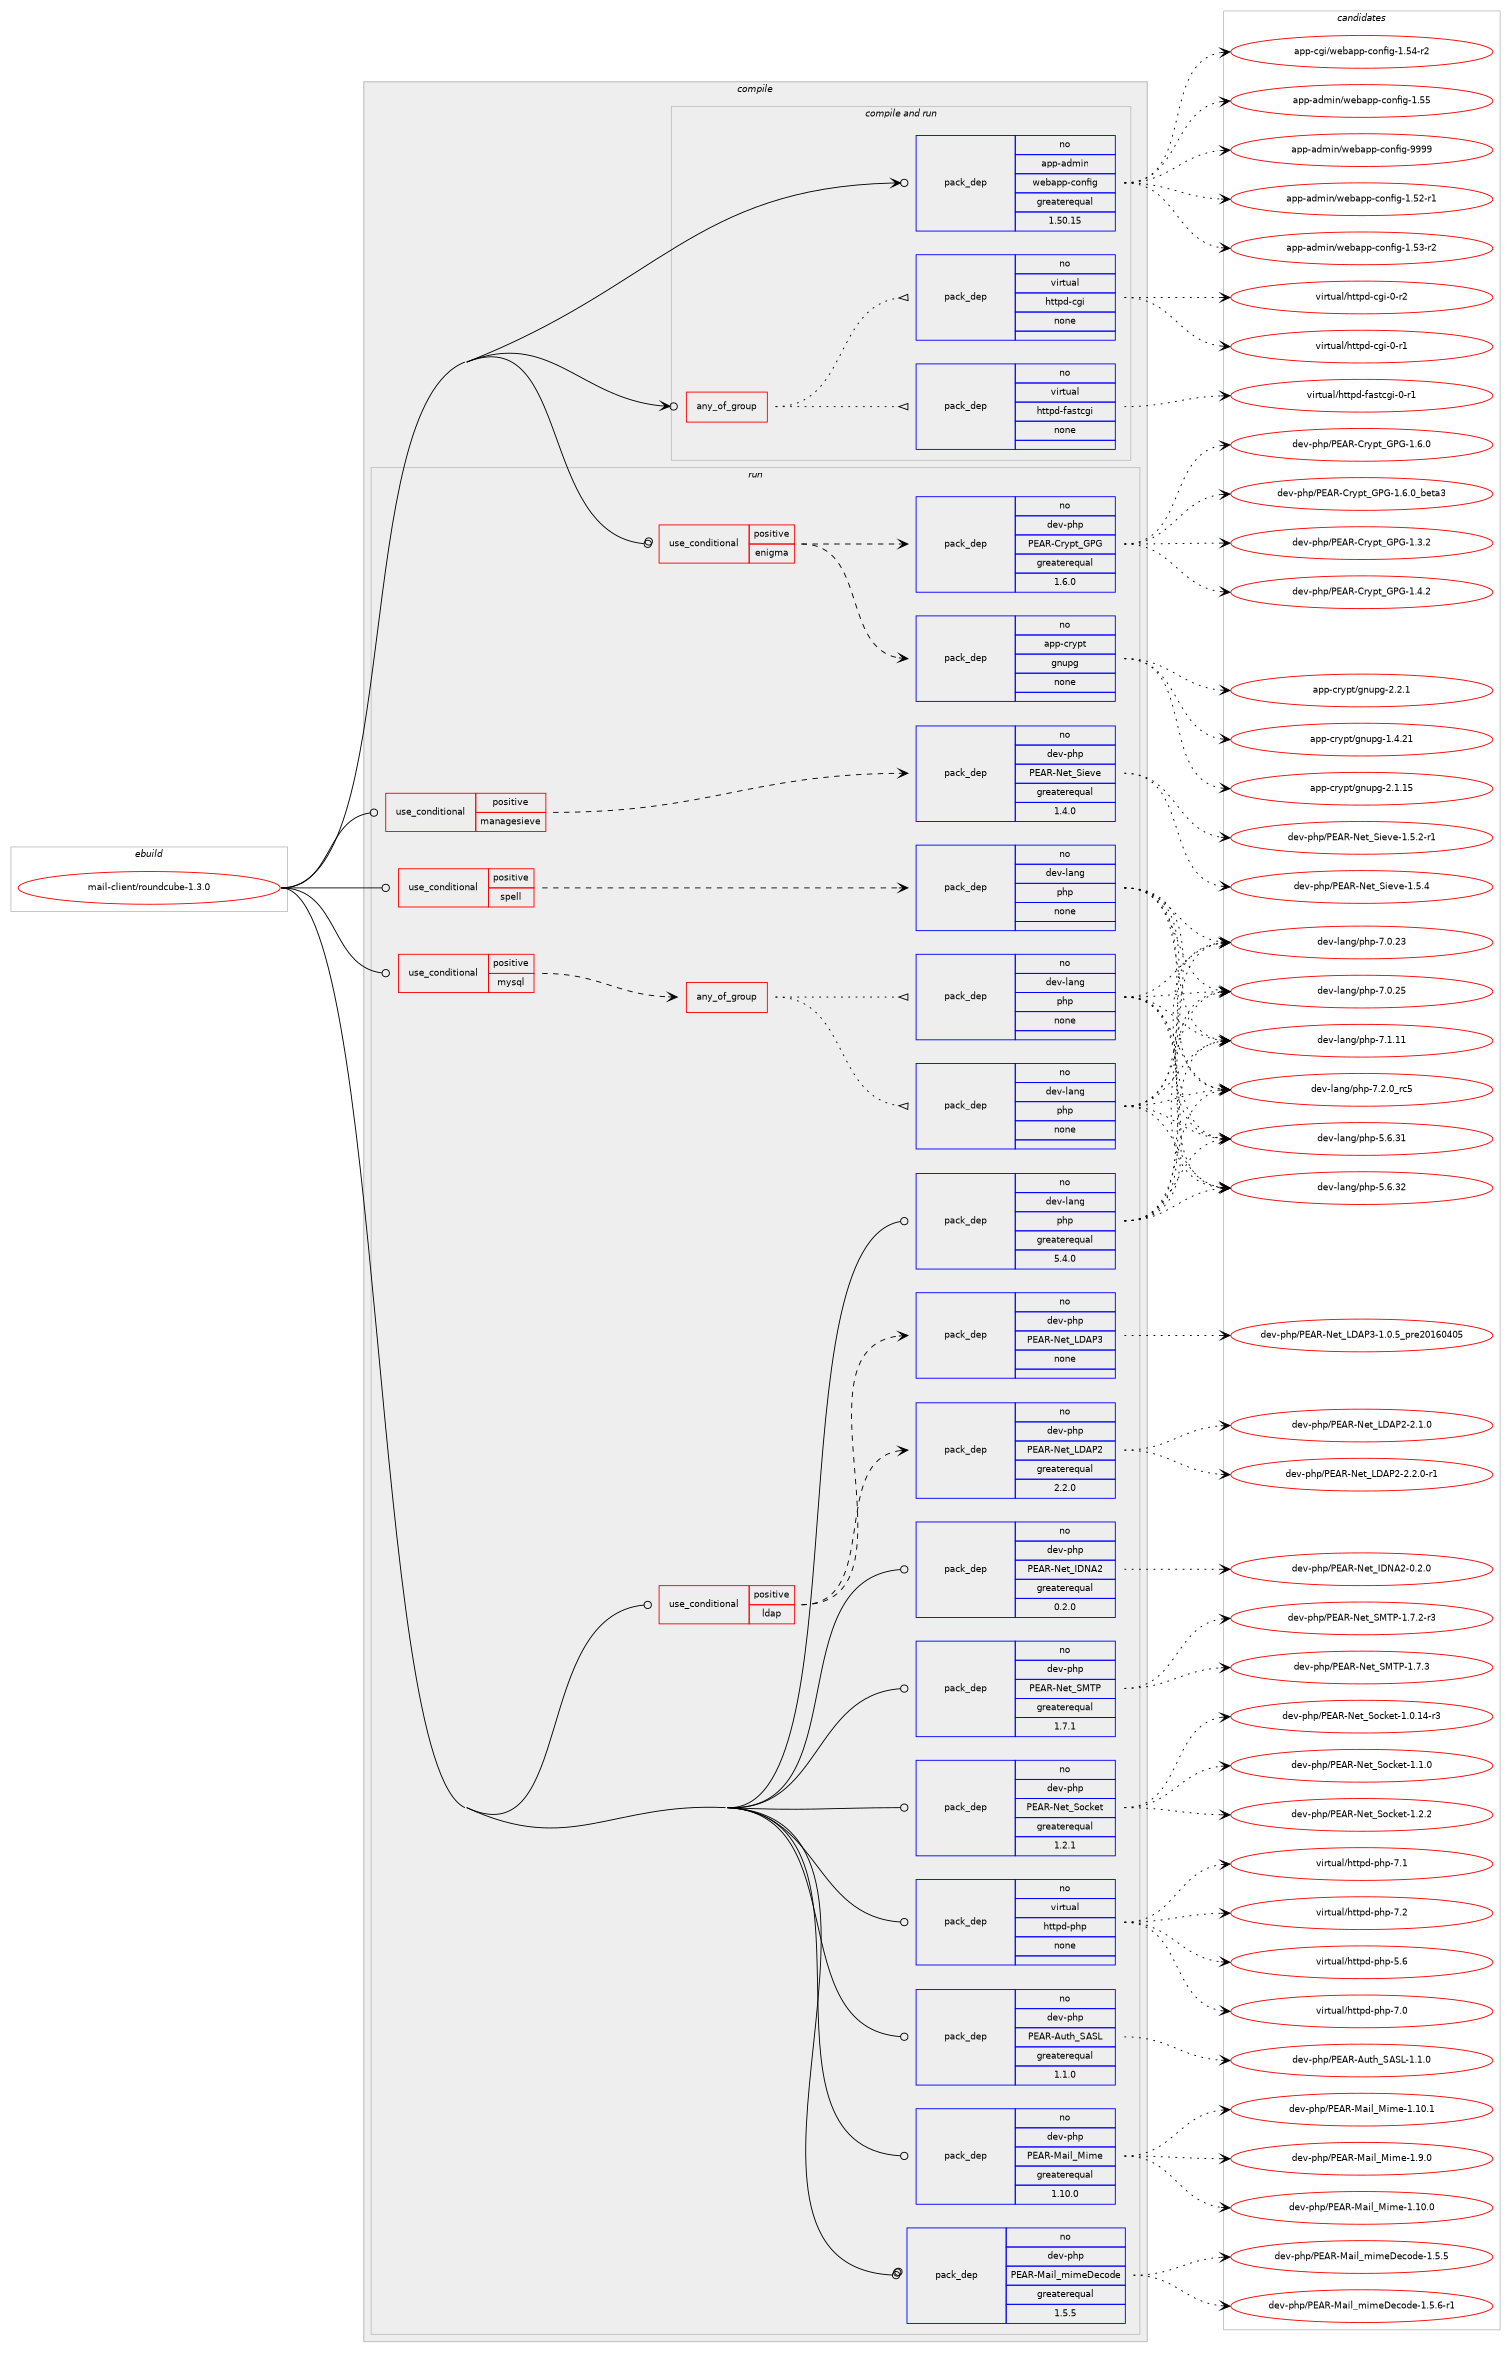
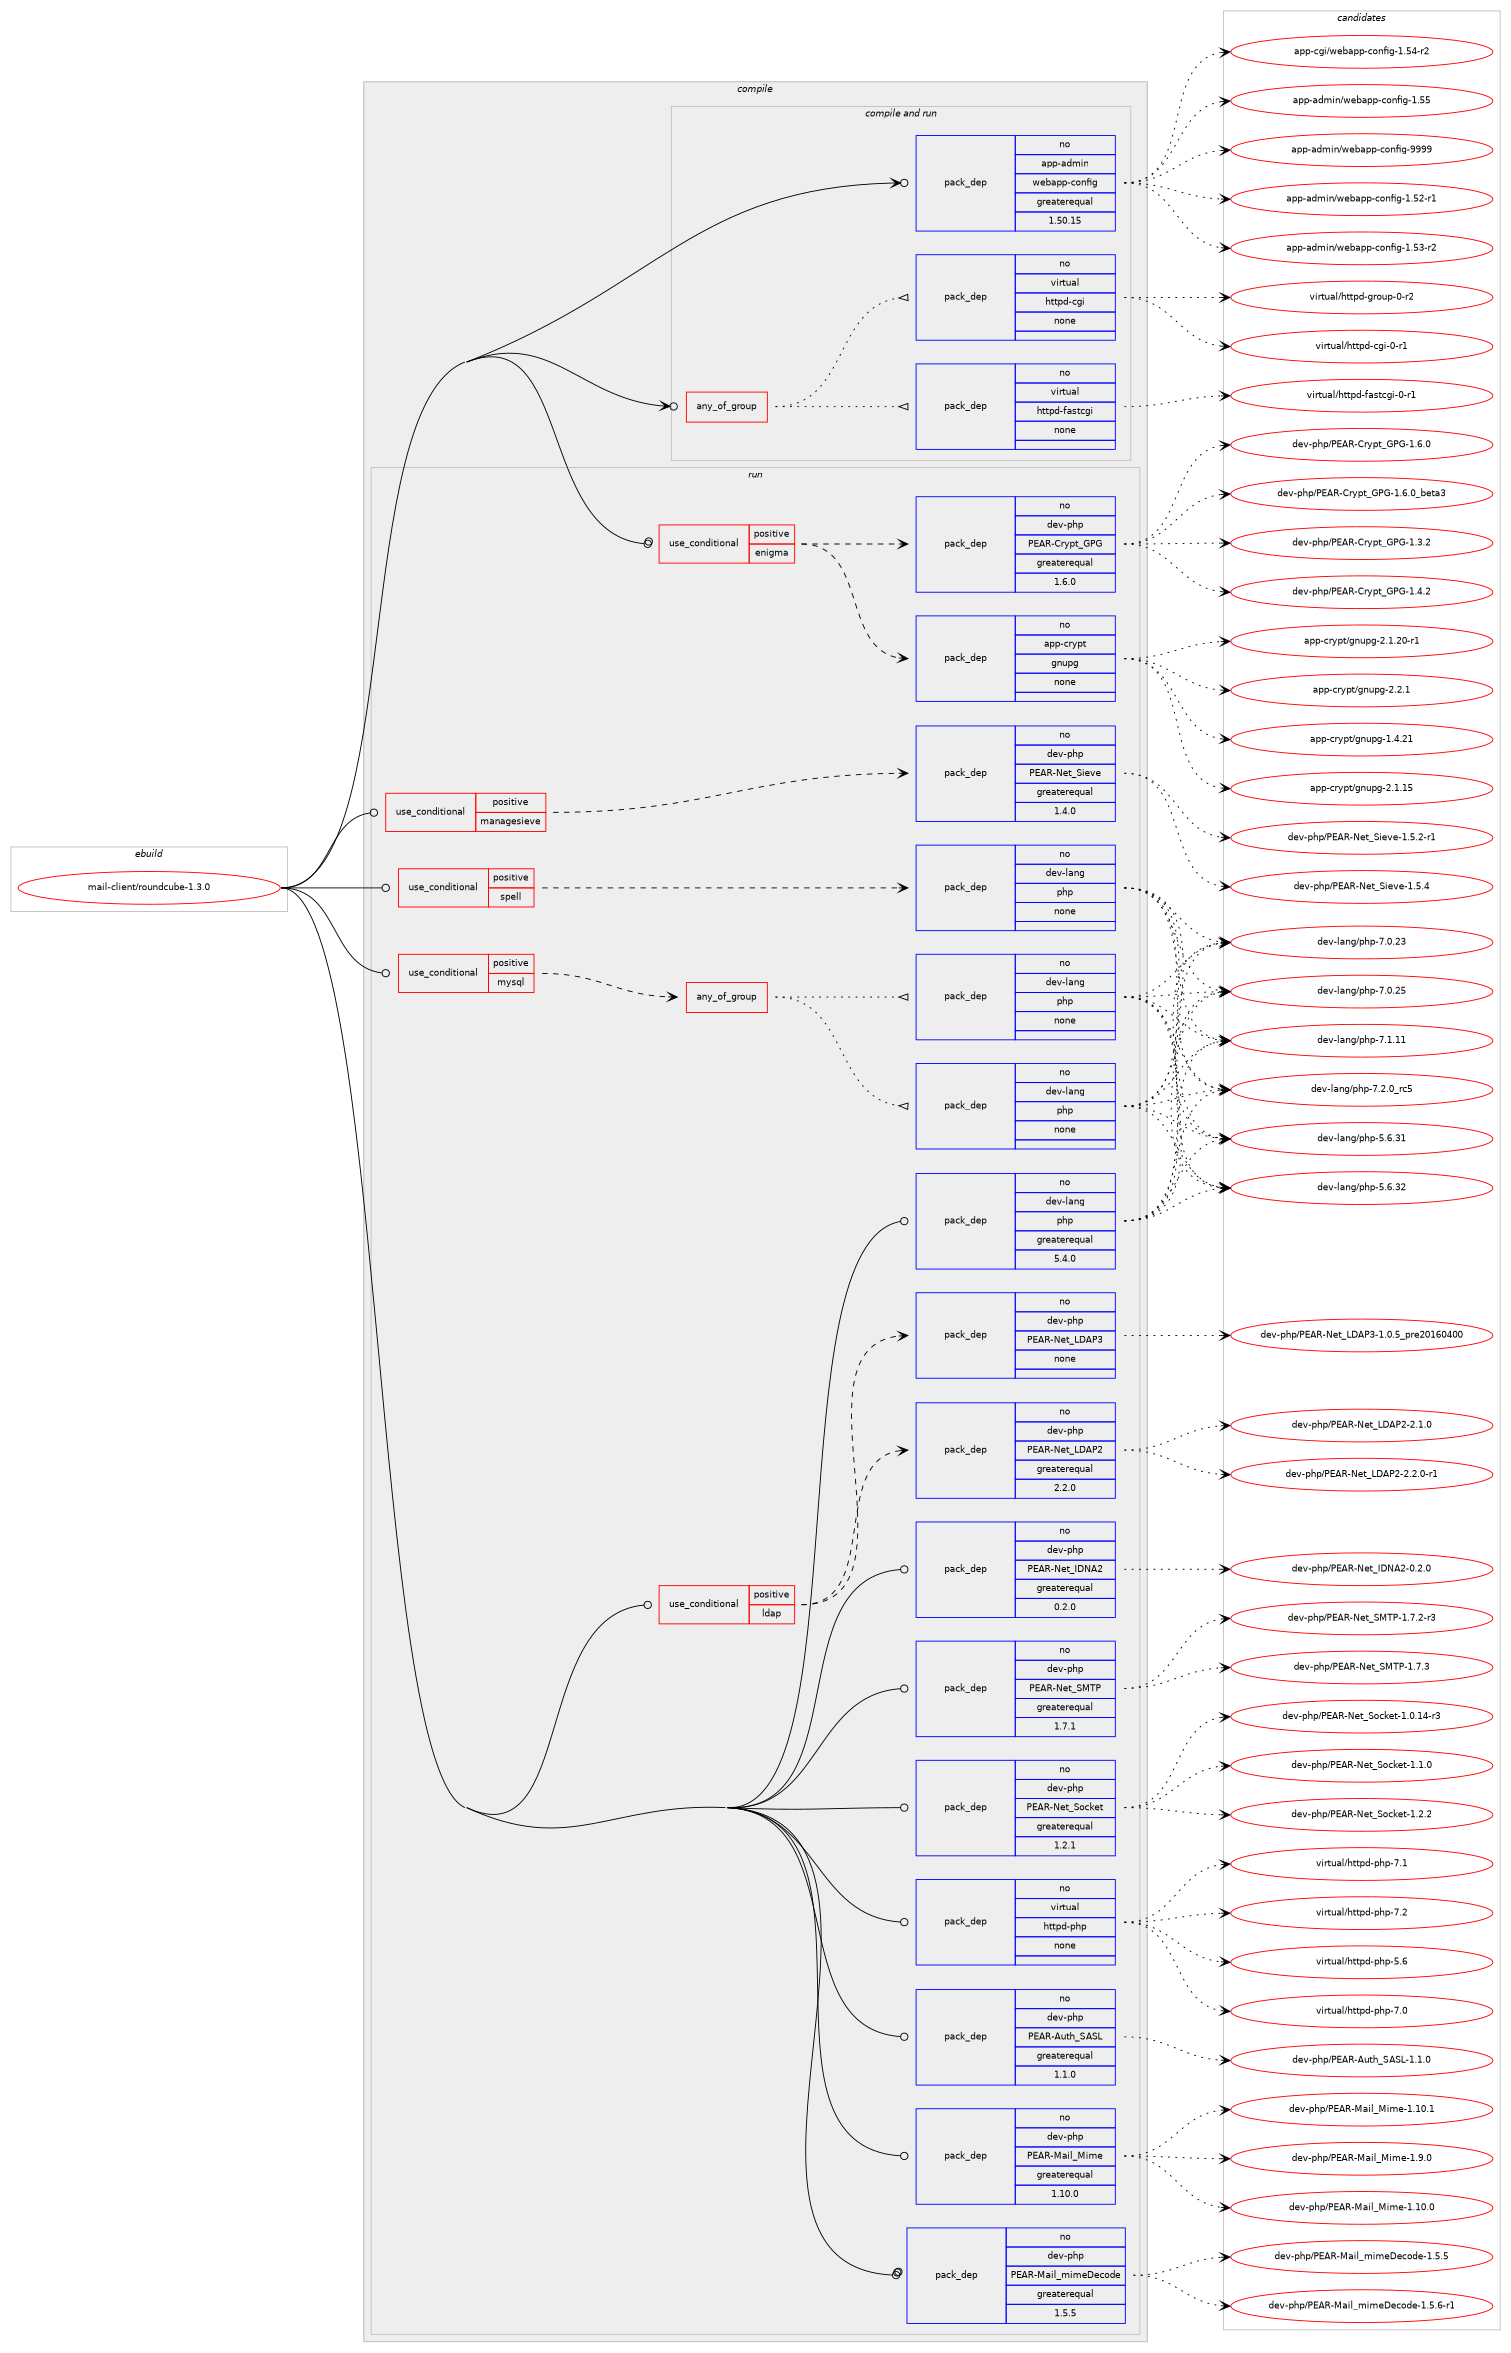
node "virtual/httpd-cgi-0-r2": label "virtual/httpd-cgi-0-r2" -> "virtual/httpd-group-0-r2"
node "app-crypt/gnupg-2.1.20-r1": added
node "dev-php/PEAR-Net_LDAP3-1.0.5_pre20160405": label "dev-php/PEAR-Net_LDAP3-1.0.5_pre20160405" -> "dev-php/PEAR-Net_LDAP3-1.0.5_pre20160400"
